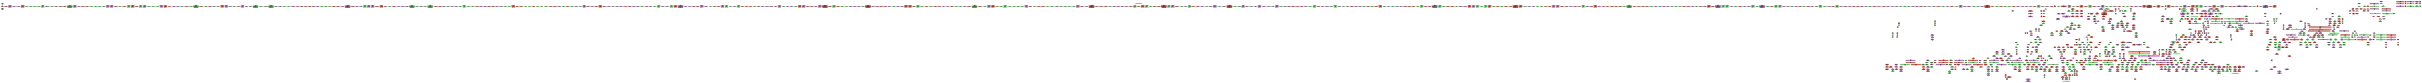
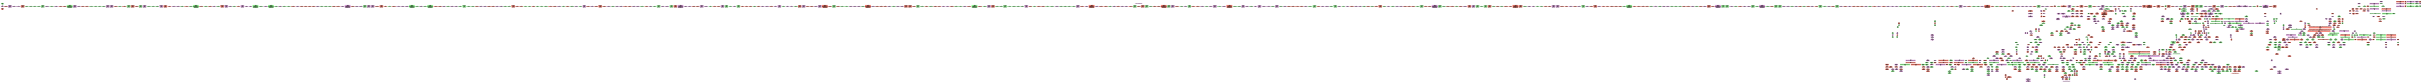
node "CE0x5bd0c50": fillcolor palegreen -> plum
